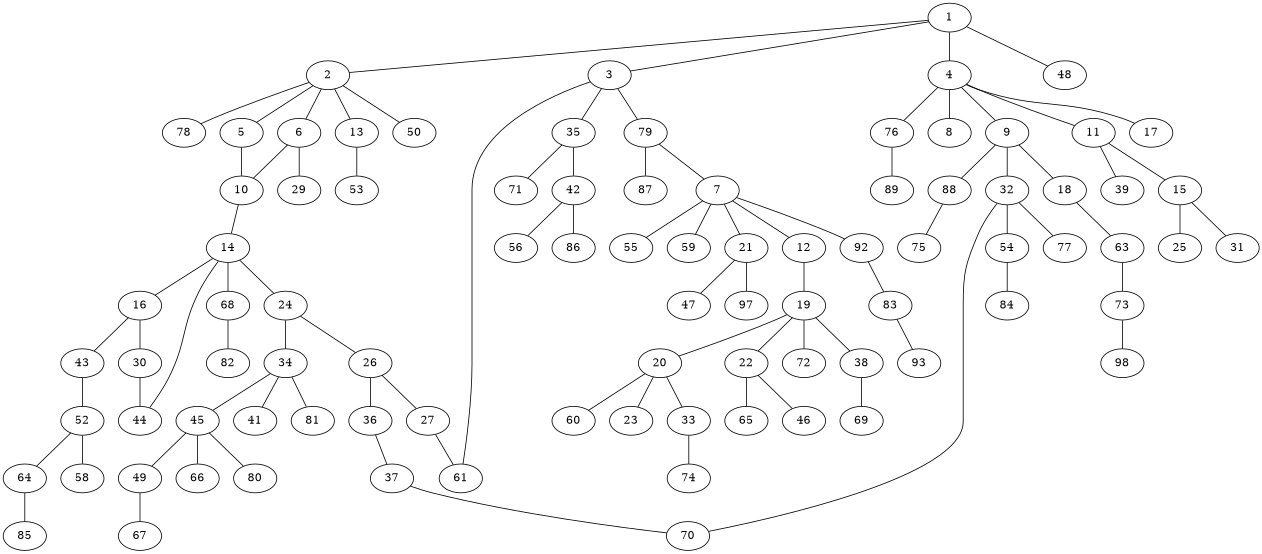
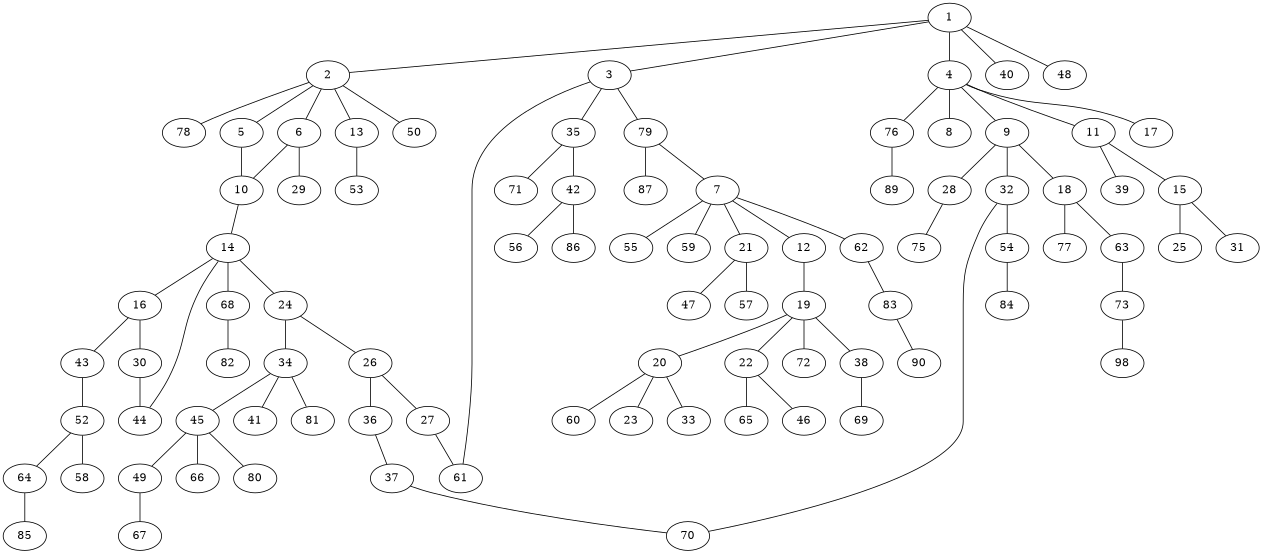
node "40": added
node "88": label "88" -> "28"
edge "32" -- "77": now "18" -- "77"
node "92": label "92" -> "62"
node "97": label "97" -> "57"
node "93": label "93" -> "90"
node "74": removed
